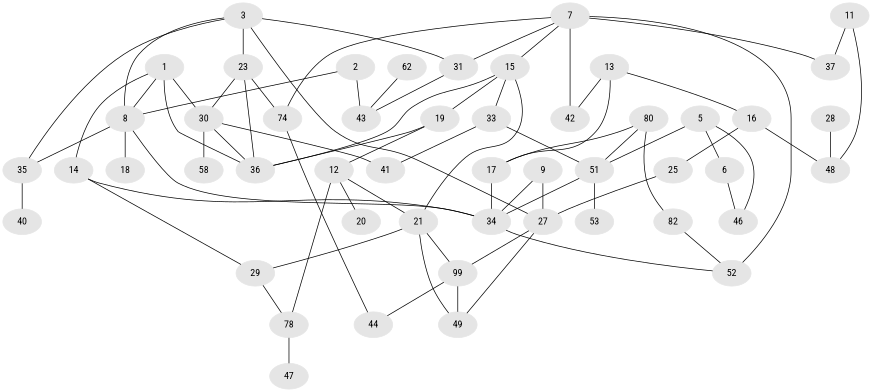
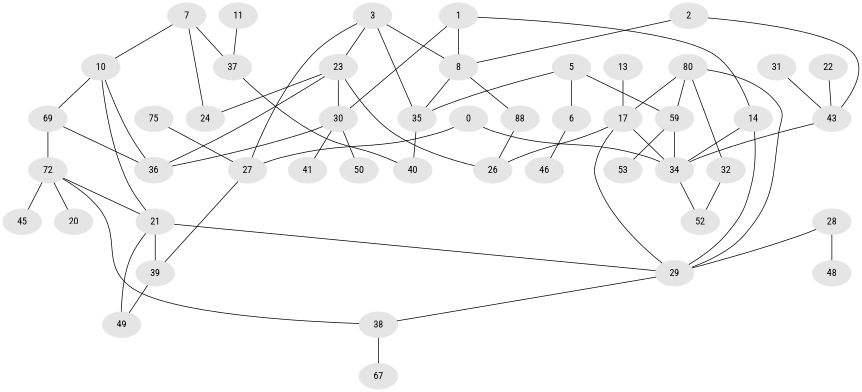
edge "3" -- "31": removed
edge "7" -- "31": removed
node "62": label "62" -> "22"
node "15": label "15" -> "10"
edge "7" -- "52": removed
edge "11" -- "48": removed
node "74": label "74" -> "24"
node "19": label "19" -> "69"
node "33": removed
node "42": removed
node "16": removed
edge "37" -- "40": added
edge "1" -- "36": removed
edge "5" -- "46": now "5" -- "35"
edge "80" -- "29": added
node "18": label "18" -> "88"
node "58": label "58" -> "50"
node "12": label "12" -> "72"
node "26": added
node "9": label "9" -> "0"
node "51": label "51" -> "59"
node "25": label "25" -> "75"
edge "8" -- "34": now "43" -- "34"
edge "17" -- "29": added
node "45": added
node "82": label "82" -> "32"
edge "28" -- "29": added
node "99": label "99" -> "39"
edge "27" -- "49": removed
node "78": label "78" -> "38"
node "44": removed
node "47": label "47" -> "67"
